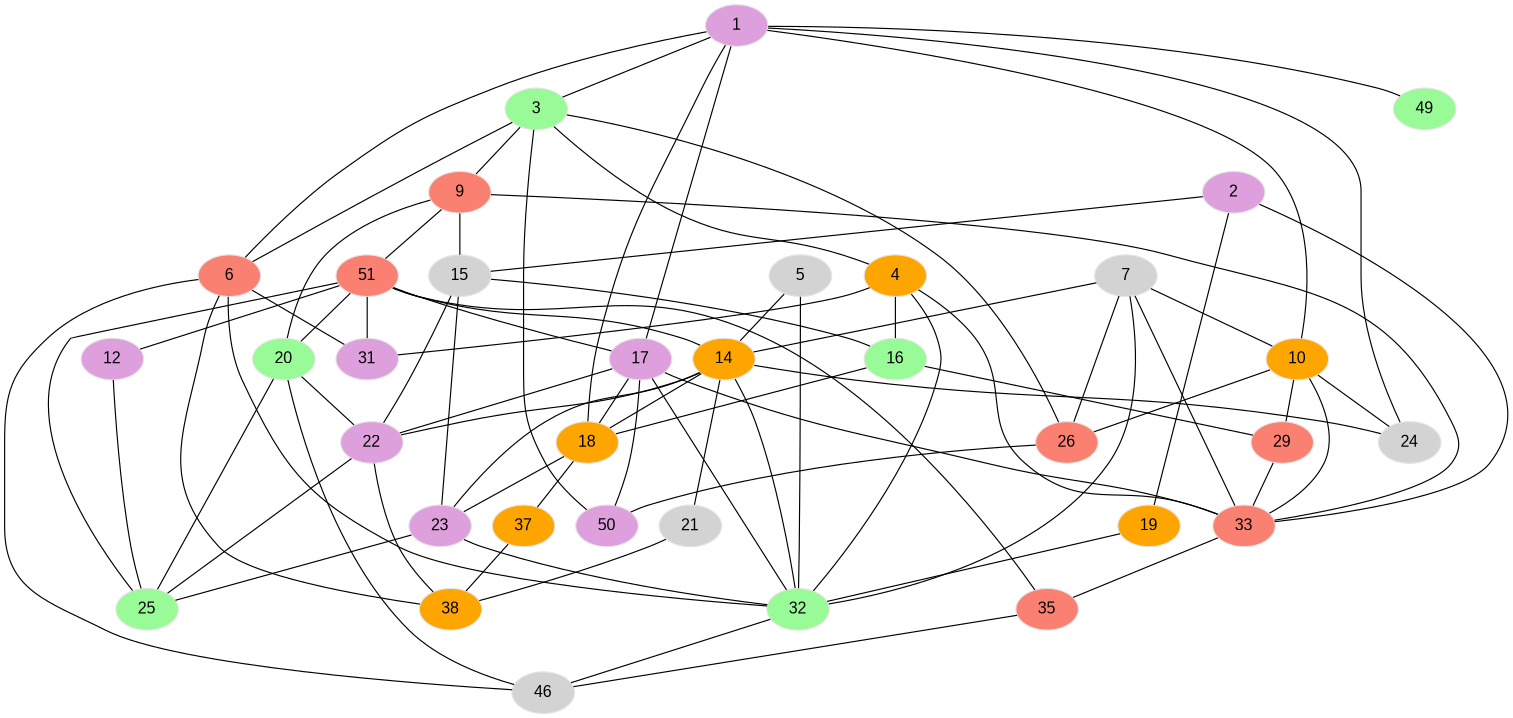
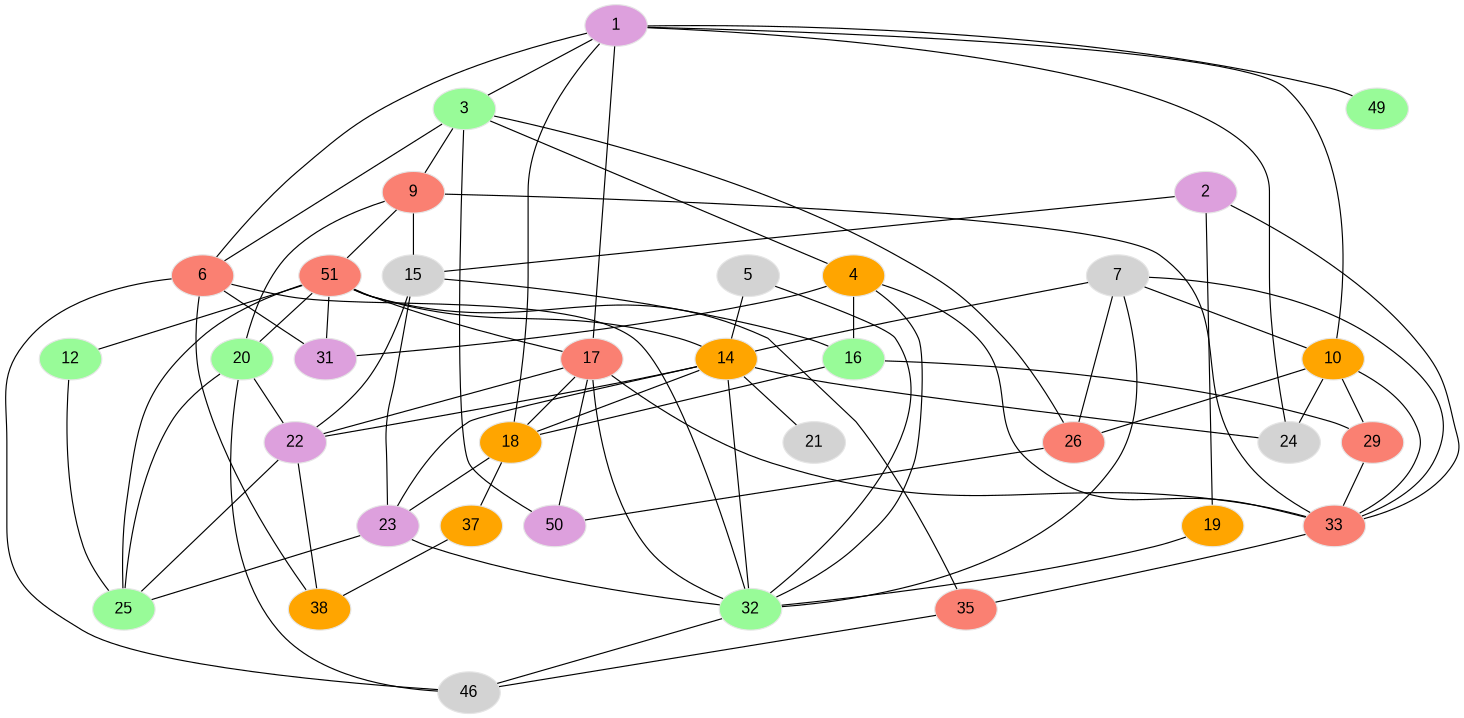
node "12": fillcolor plum -> palegreen
node "17": fillcolor plum -> salmon
edge "21" -- "38": removed
